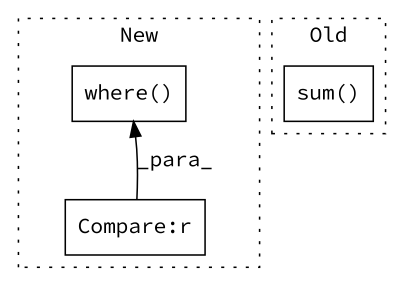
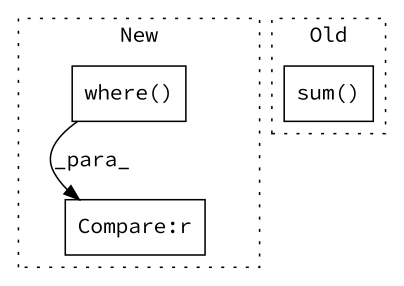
edge "Compare:r" -> "where()": reversed
